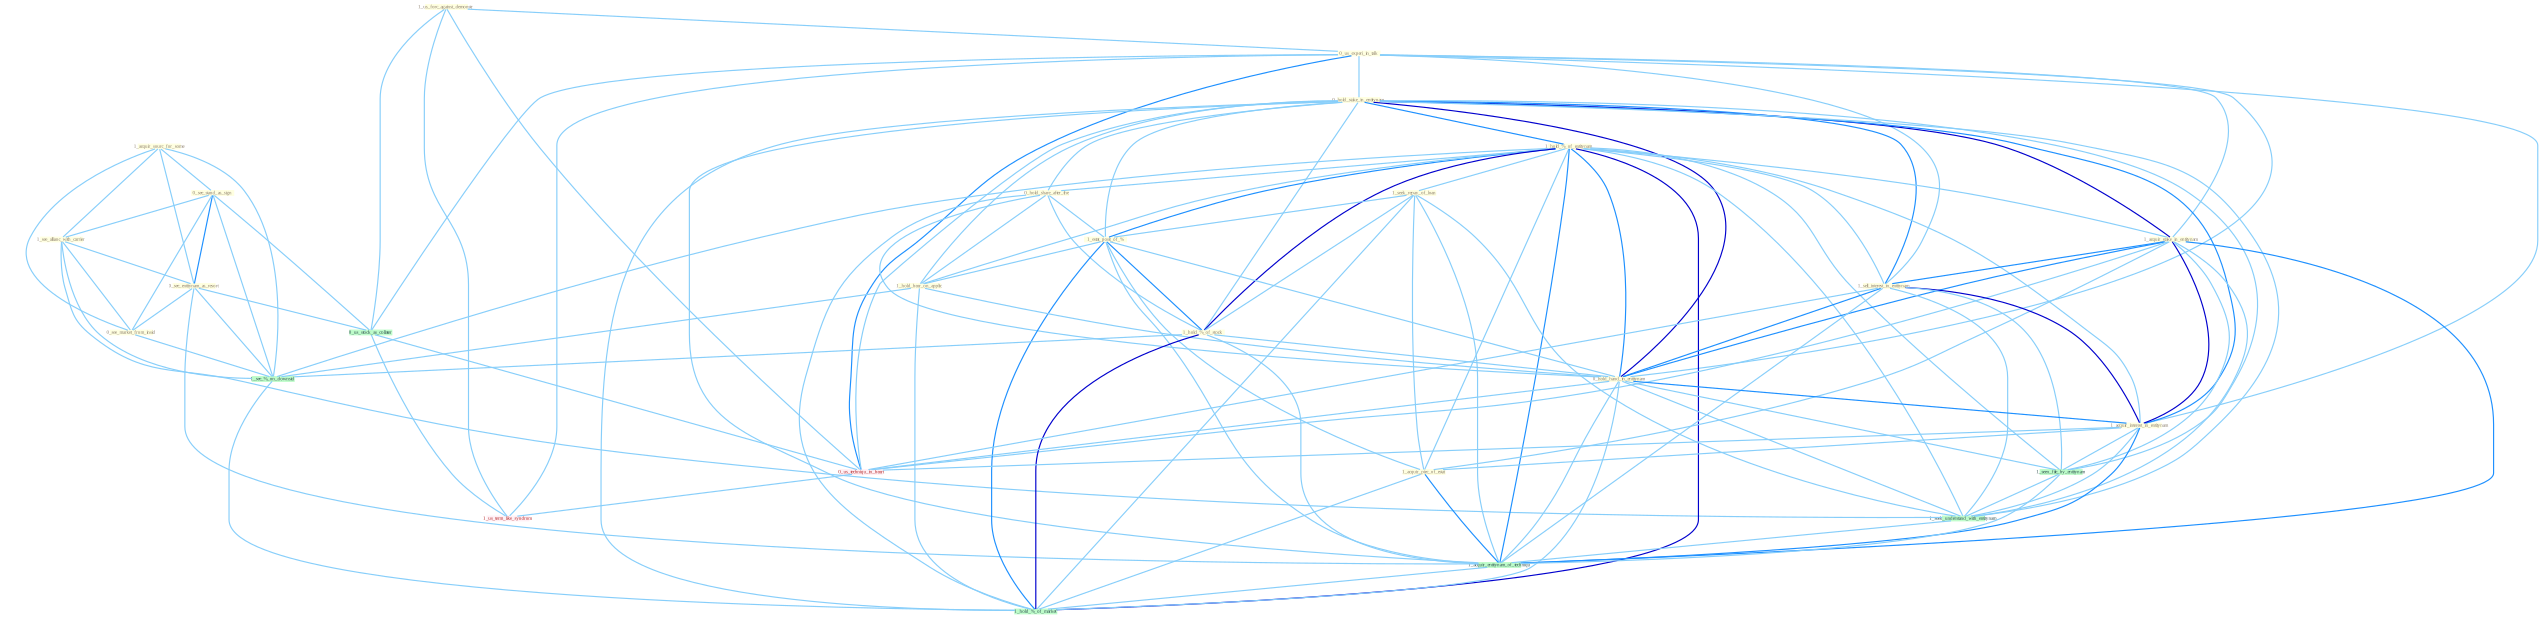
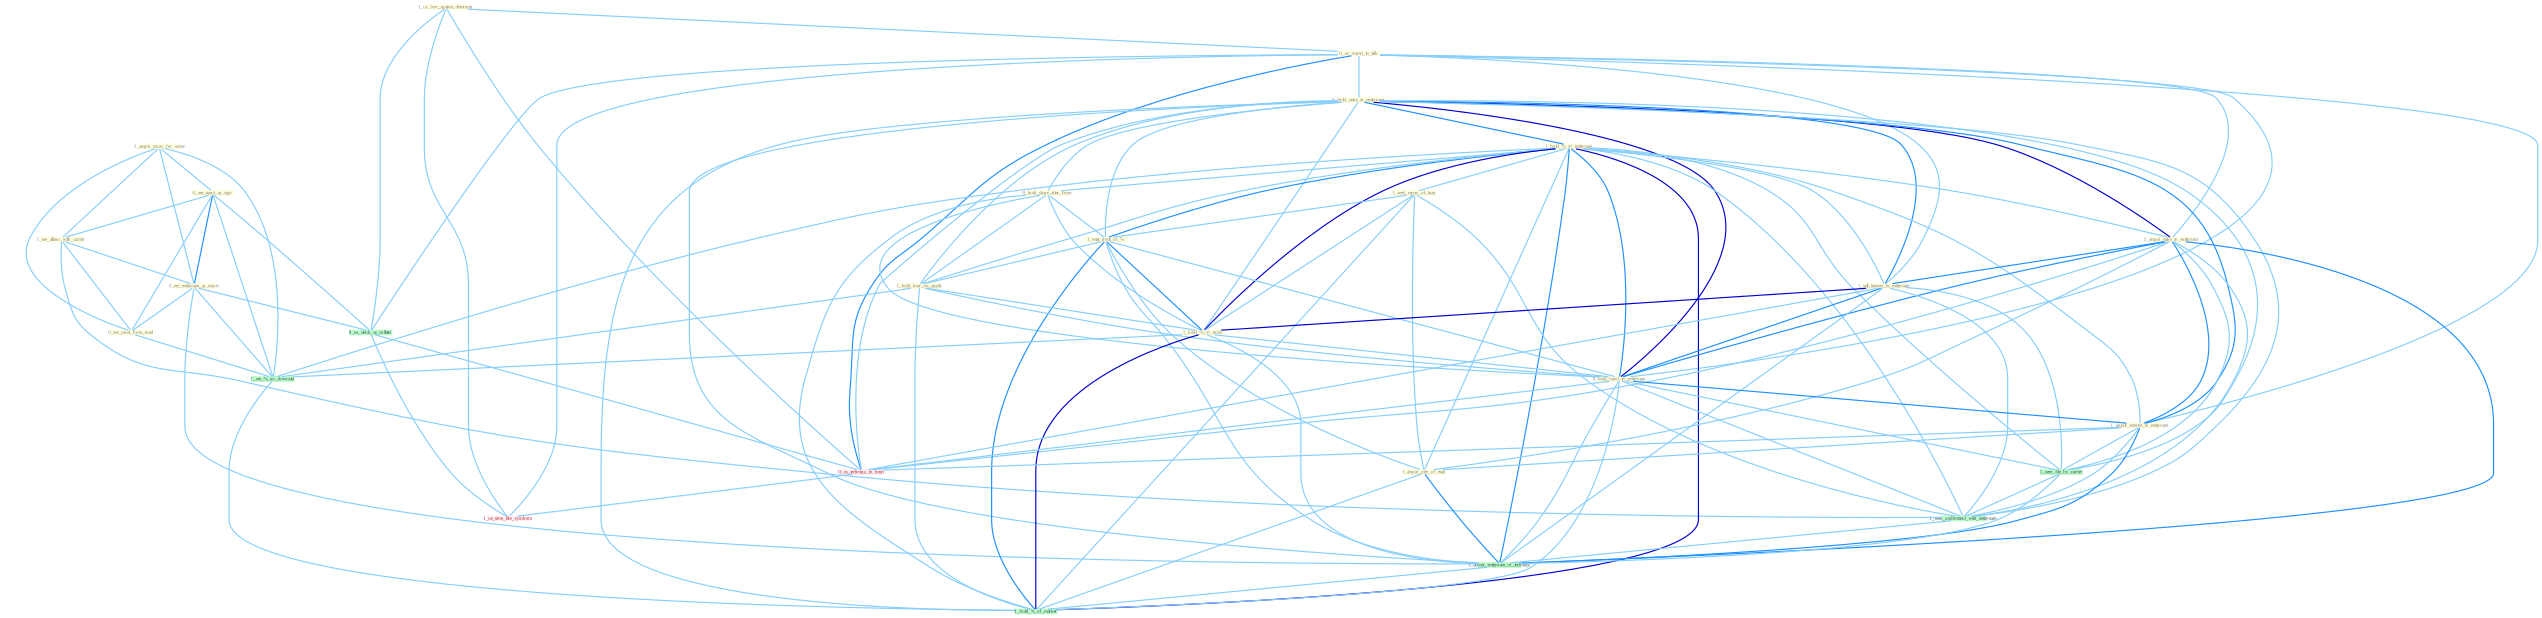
node "0_hold_share_after_the": label "0_hold_share_after_the" -> "0_hold_share_after_from"
edge "1_hold_hear_on_applic" -- "1_hold_%_of_stock": added
edge "1_sell_interest_in_entitynam" -- "1_acquir_interest_in_entitynam": now "1_sell_interest_in_entitynam" -- "1_hold_%_of_stock"
edge "1_see_allianc_with_carrier" -- "1_see_%_on_downsid": removed
node "0_see_market_from_insid": label "0_see_market_from_insid" -> "0_see_posit_from_insid"
edge "1_acquir_stake_in_entitynam" -- "1_acquir_interest_in_entitynam": color #0000cd -> #1e90ff
edge "1_seek_repay_of_loan" -- "1_acquir_entitynam_of_techniqu": removed
node "1_seen_file_by_entitynam": label "1_seen_file_by_entitynam" -> "1_seen_file_by_carrier"
